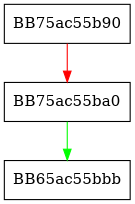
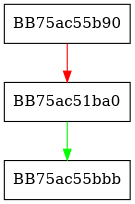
node "BB75ac55ba0": label "BB75ac55ba0" -> "BB75ac51ba0"
node "BB65ac55bbb": label "BB65ac55bbb" -> "BB75ac55bbb"
